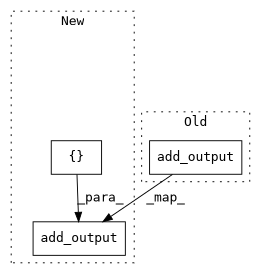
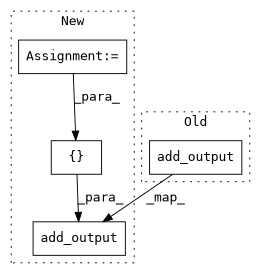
node "Assignment:=": added
